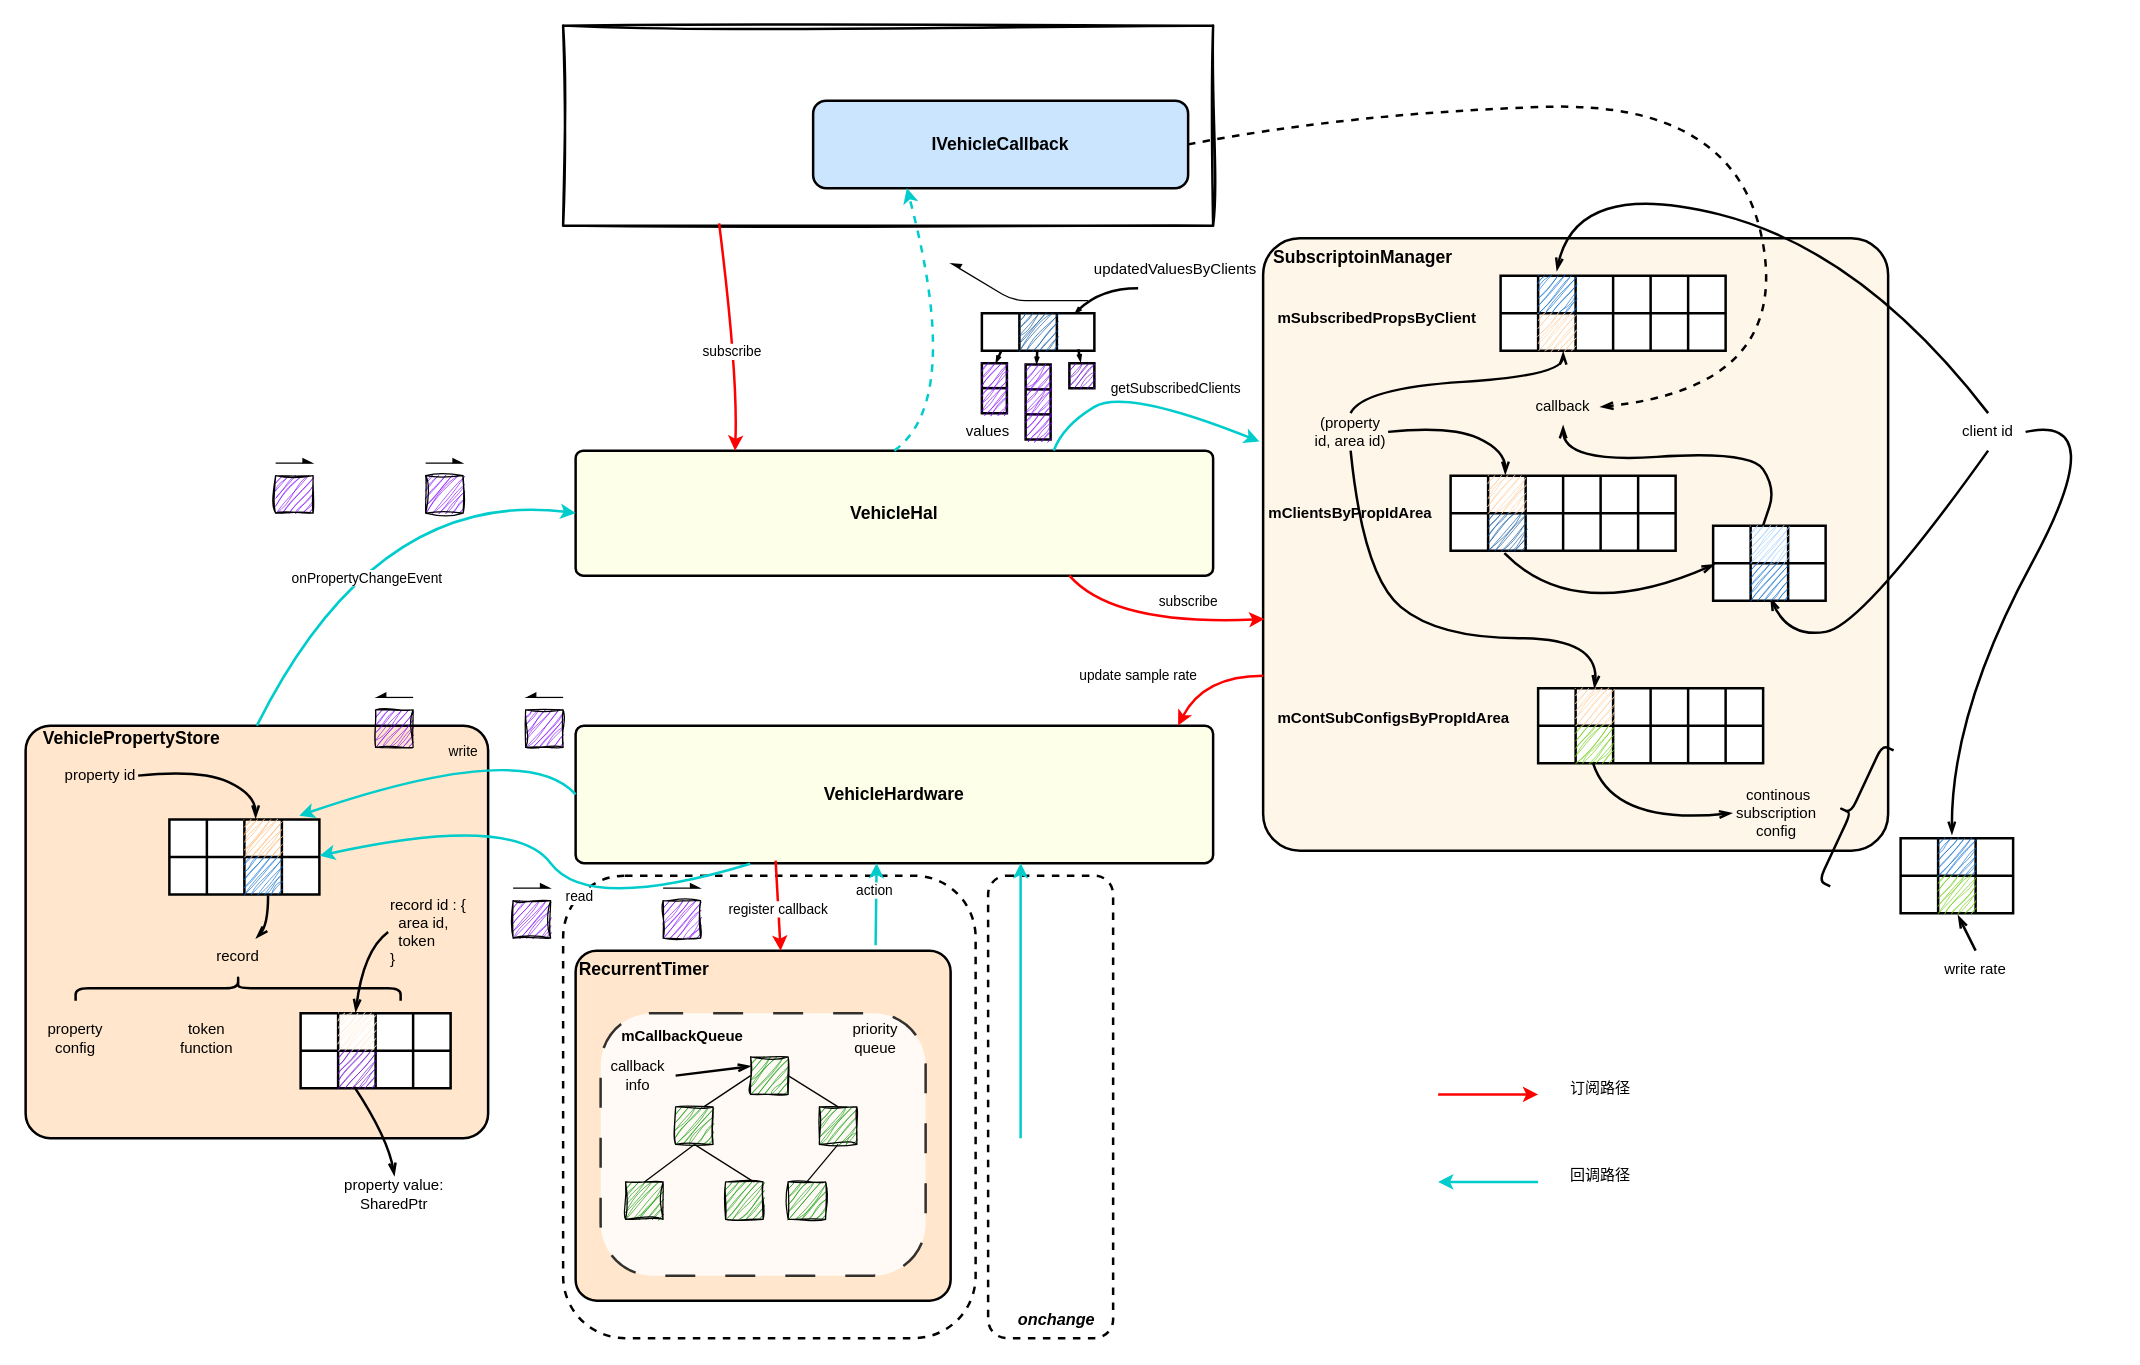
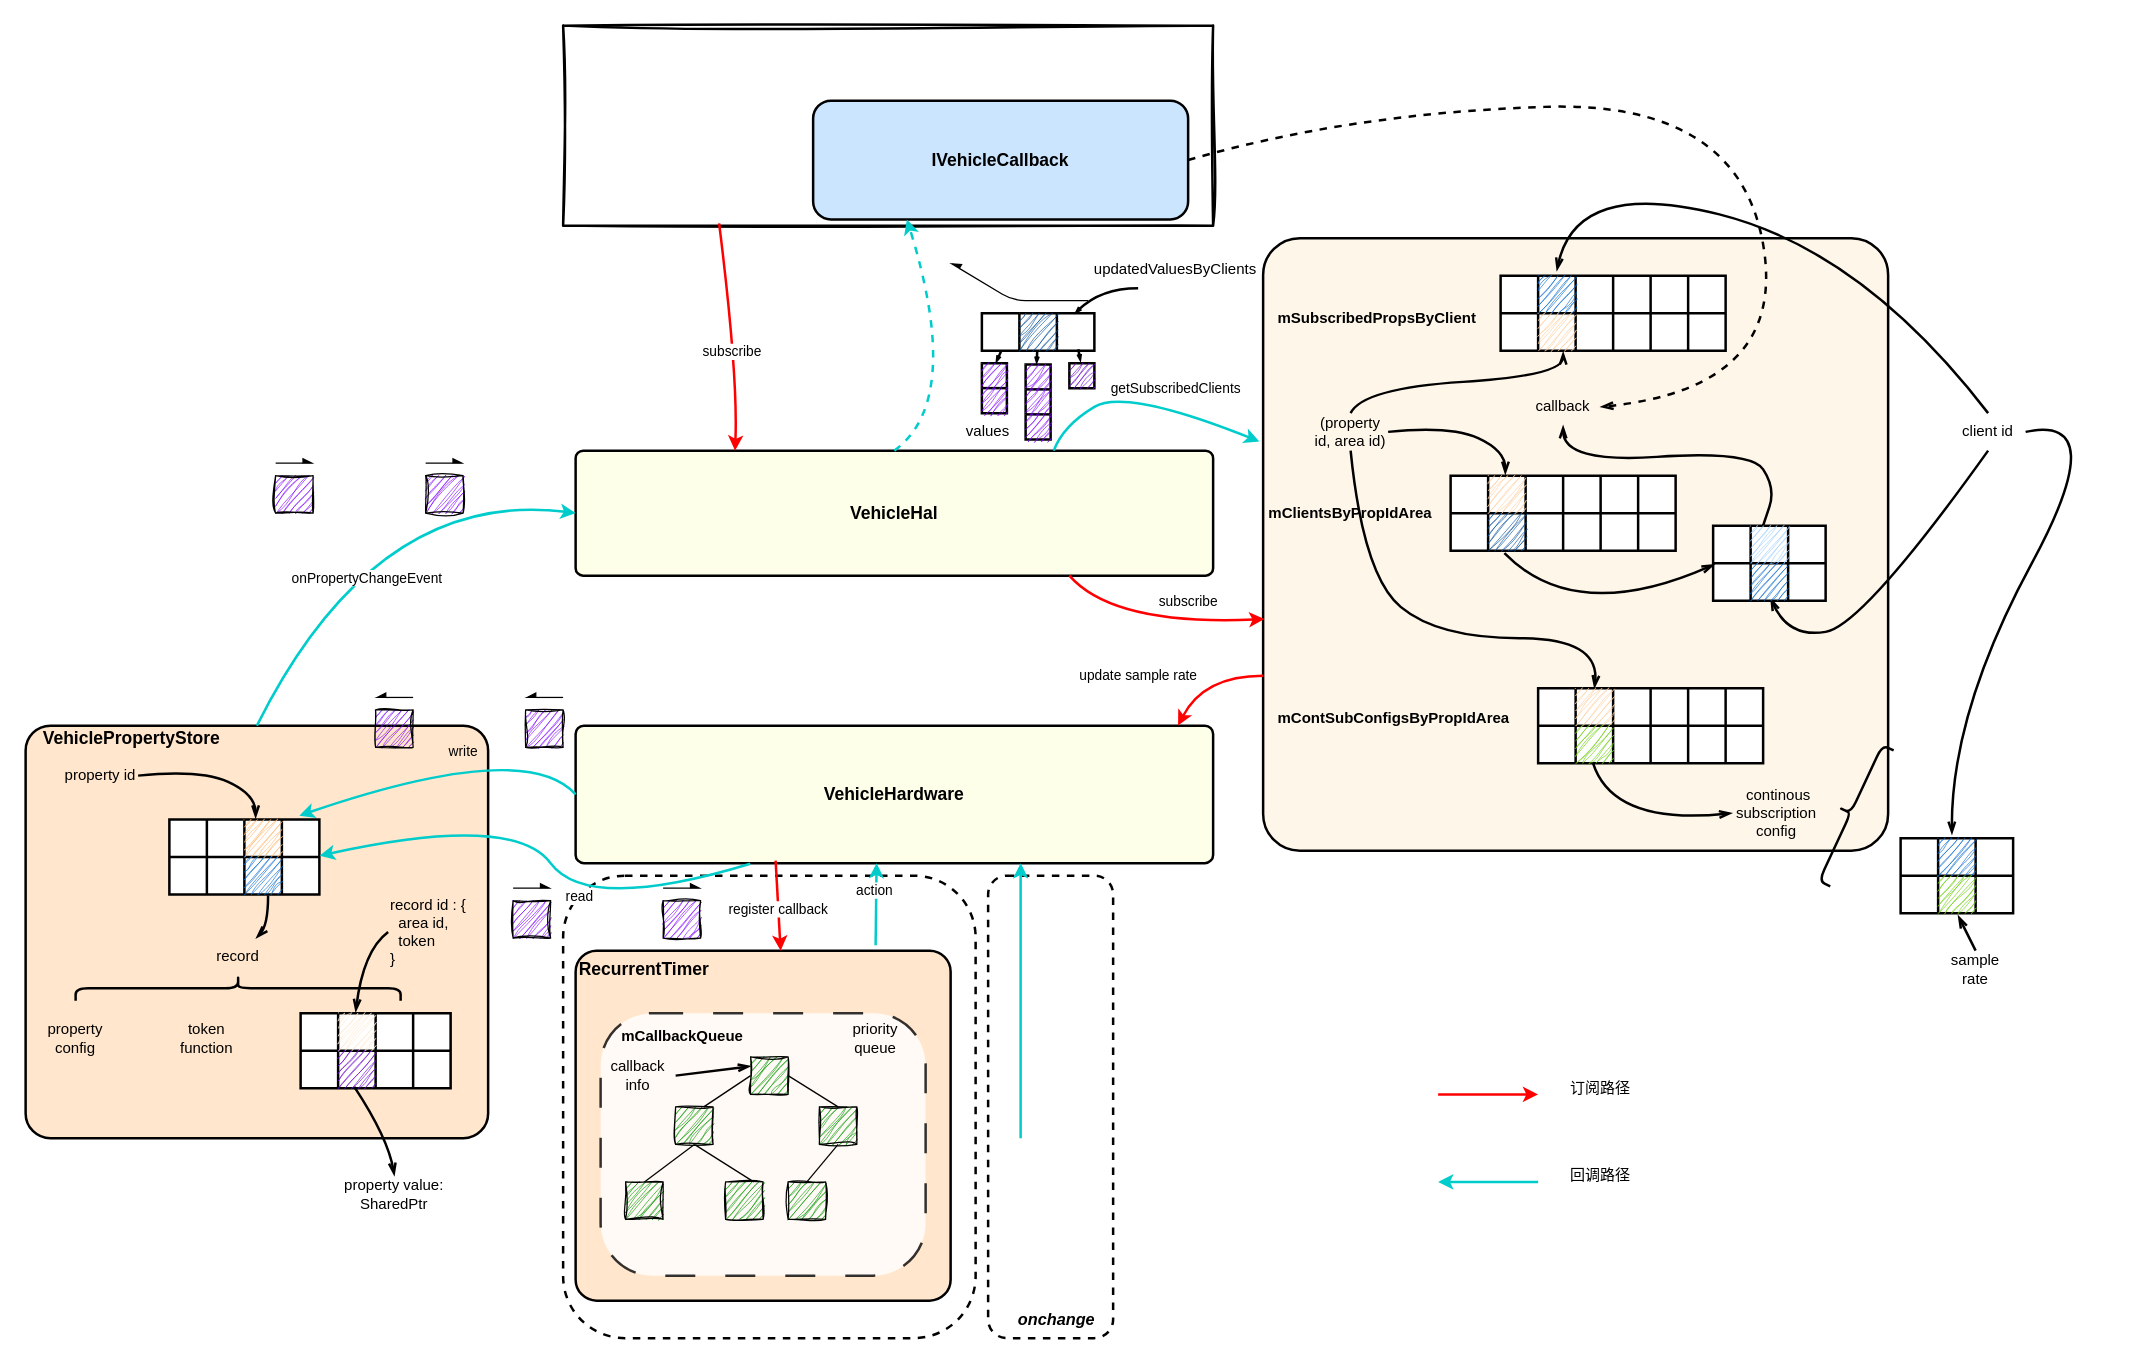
node "IVehicleCallback": size 375x88 -> 375x119
node "SubscriptoinManager": removed
node "write rate": label "write rate" -> "sample rate"
